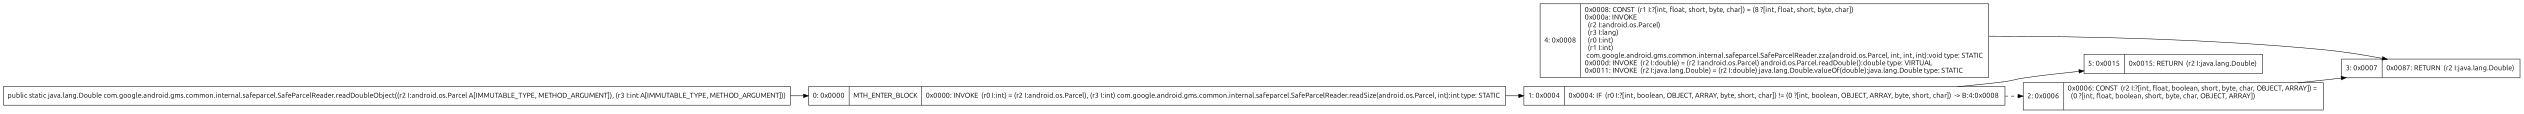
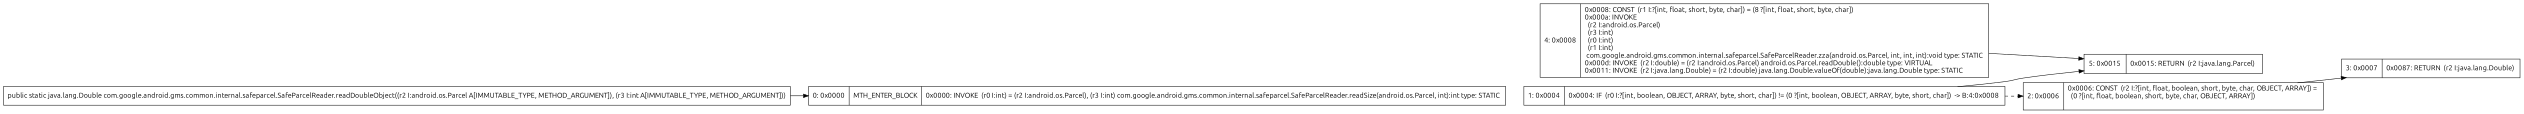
node "4: 0x0008": text "(r3 I:lang)" -> "(r3 I:int)"
edge "4: 0x0008" -> "3: 0x0007": now "4: 0x0008" -> "5: 0x0015"
node "5: 0x0015": text "0x0015: RETURN  (r2 I:java.lang.Double)" -> "0x0015: RETURN  (r2 I:java.lang.Parcel)"
edge "0: 0x0000" -> "1: 0x0004": removed
